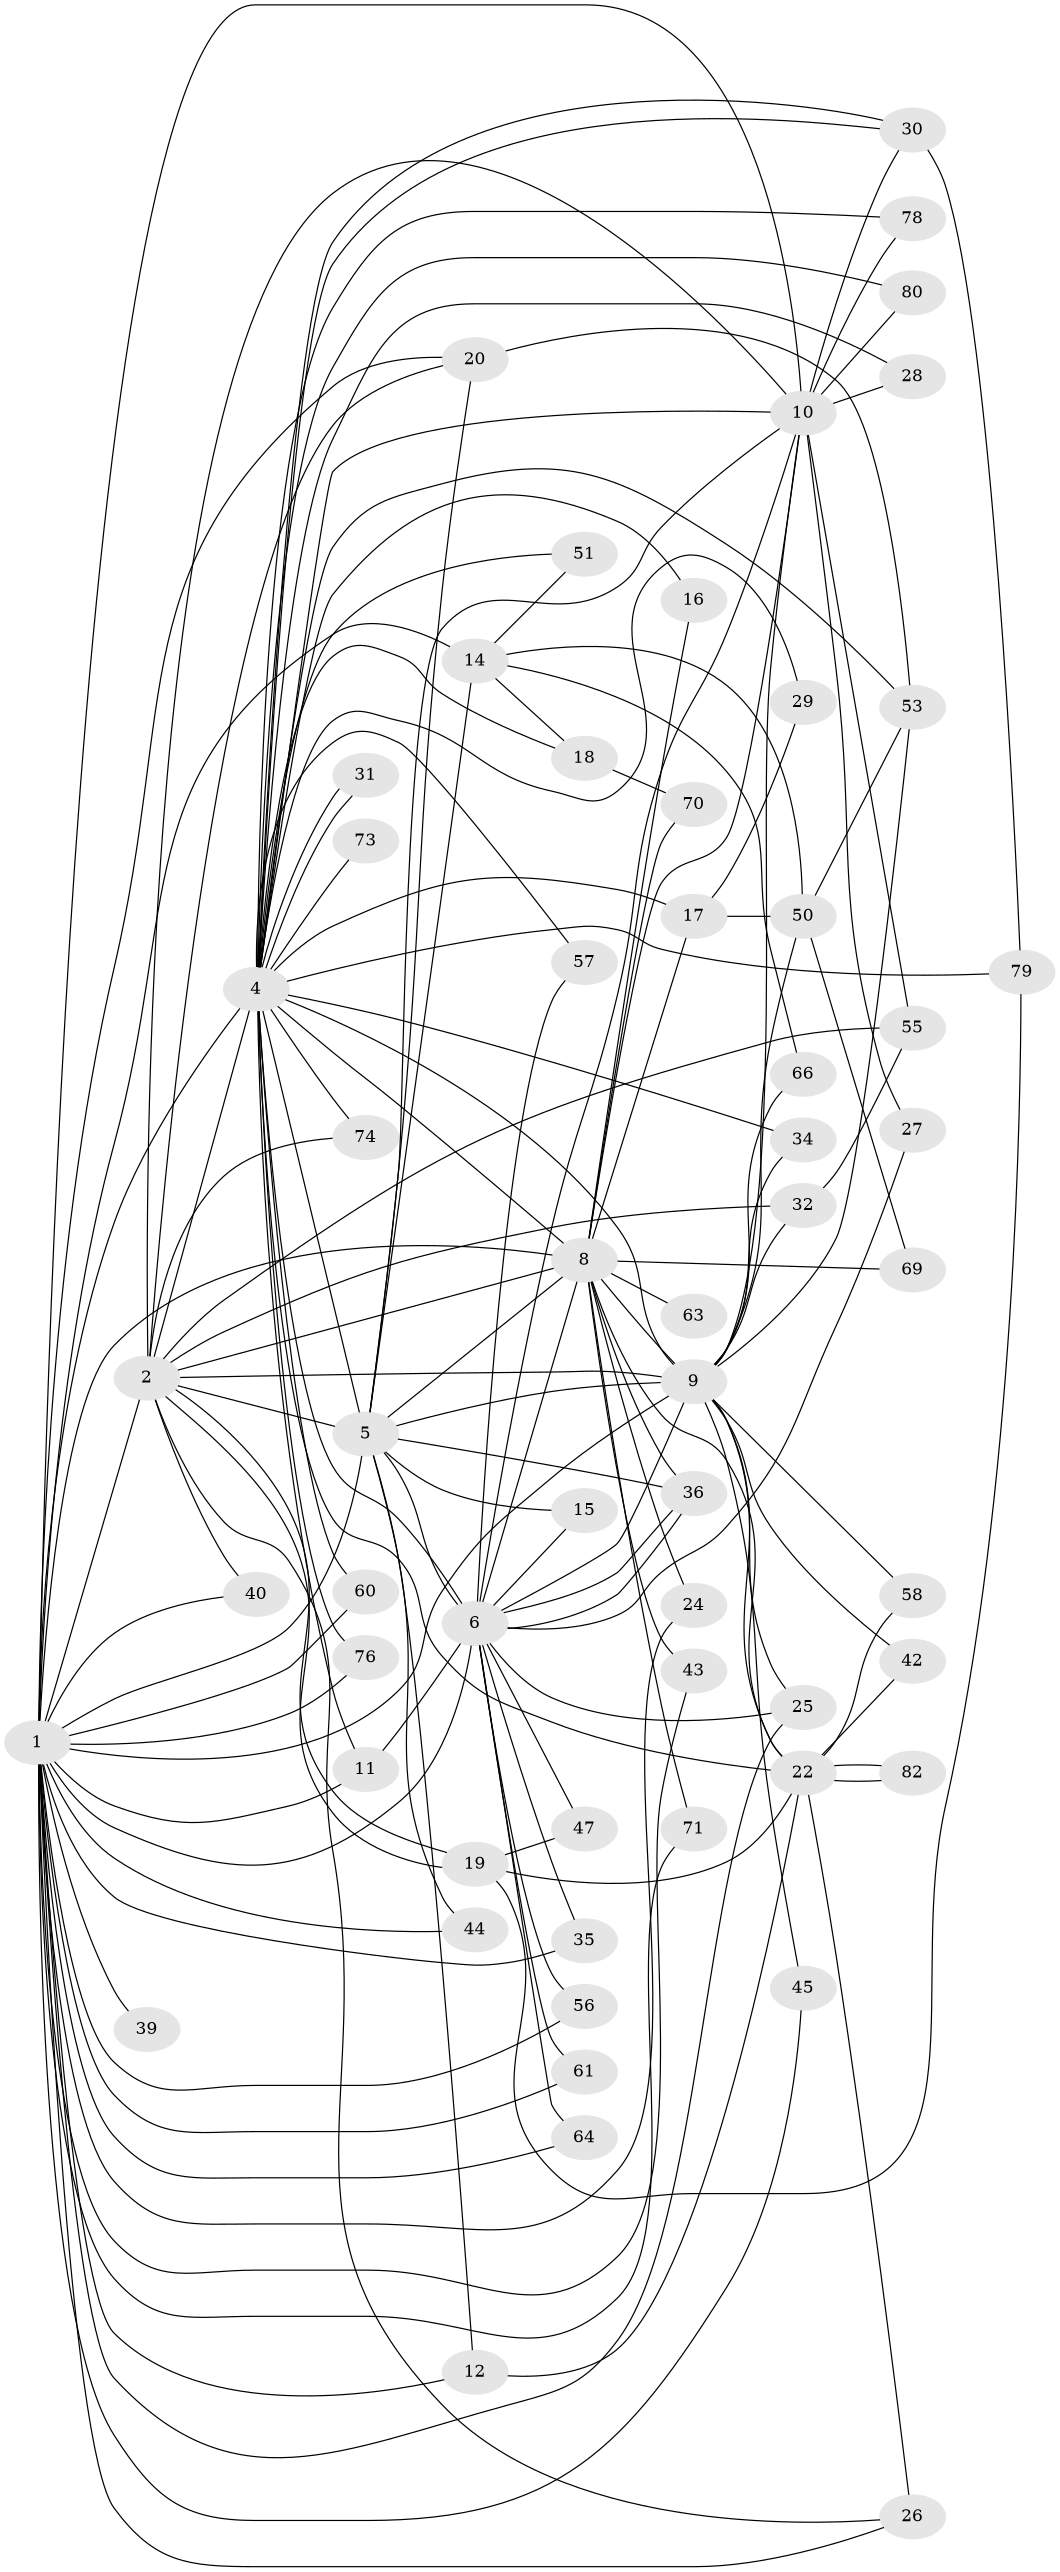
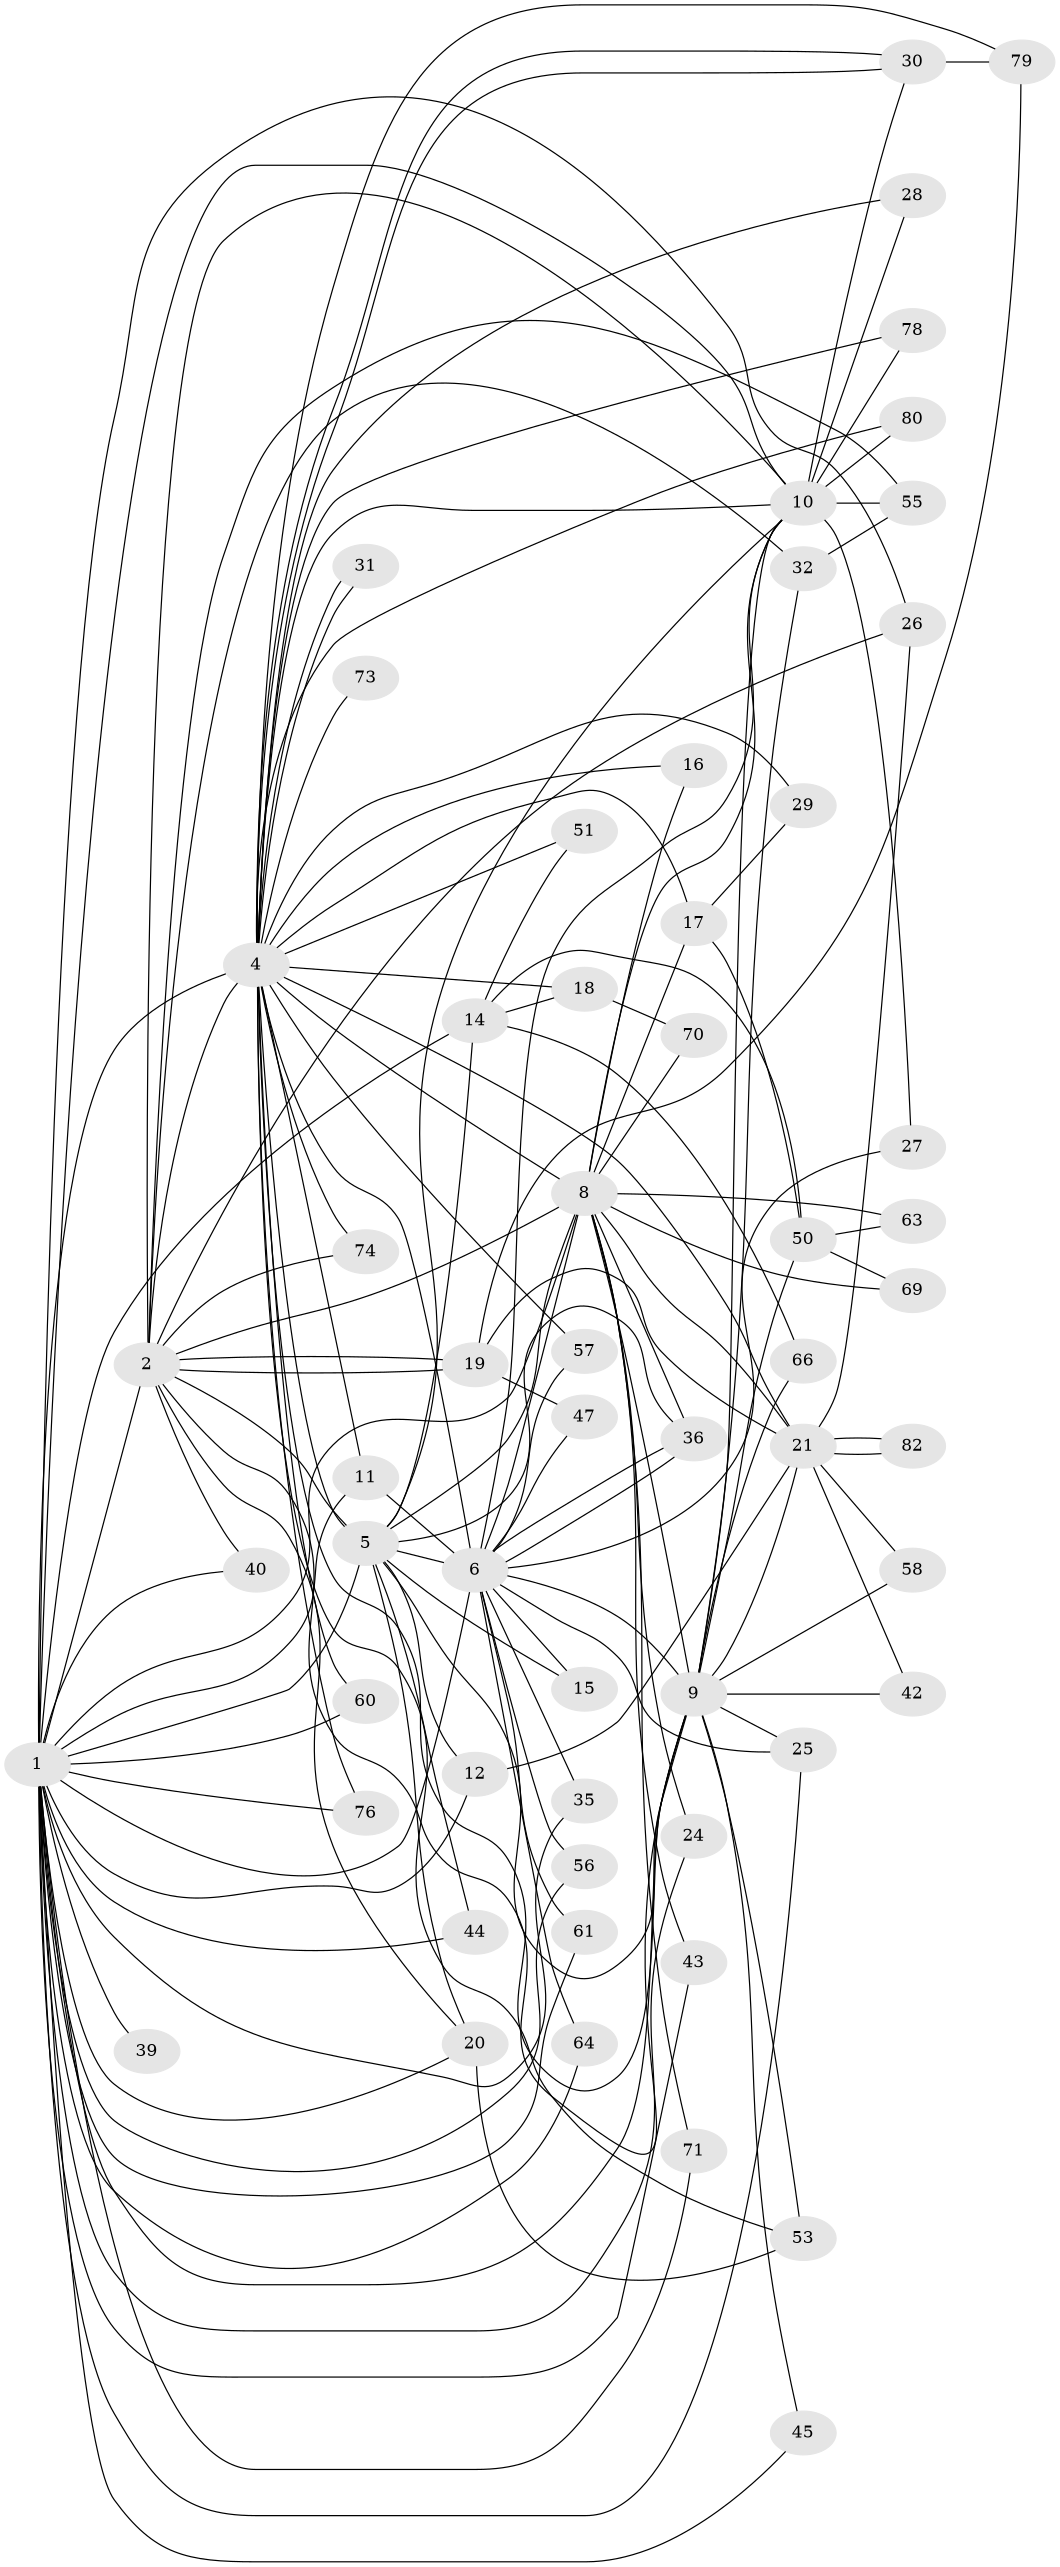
edge "53" -- "50": now "63" -- "50"
node "34": removed
node "22": label "22" -> "21"
